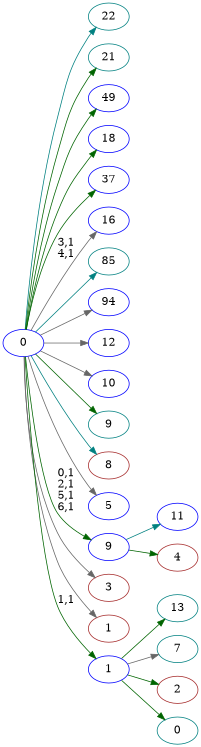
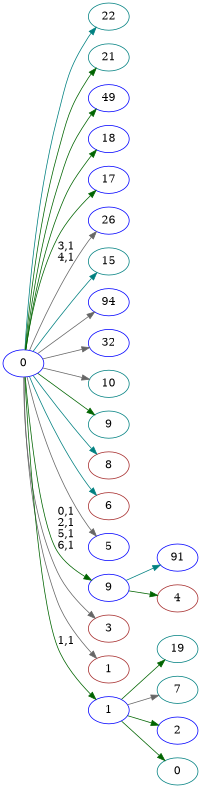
node "37": label "37" -> "17"
node "16": label "16" -> "26"
node "85": label "85" -> "15"
node "12": label "12" -> "32"
node "10": color blue -> teal
node "6": added
node "11": label "11" -> "91"
node "13": label "13" -> "19"
node "2": color brown -> blue
